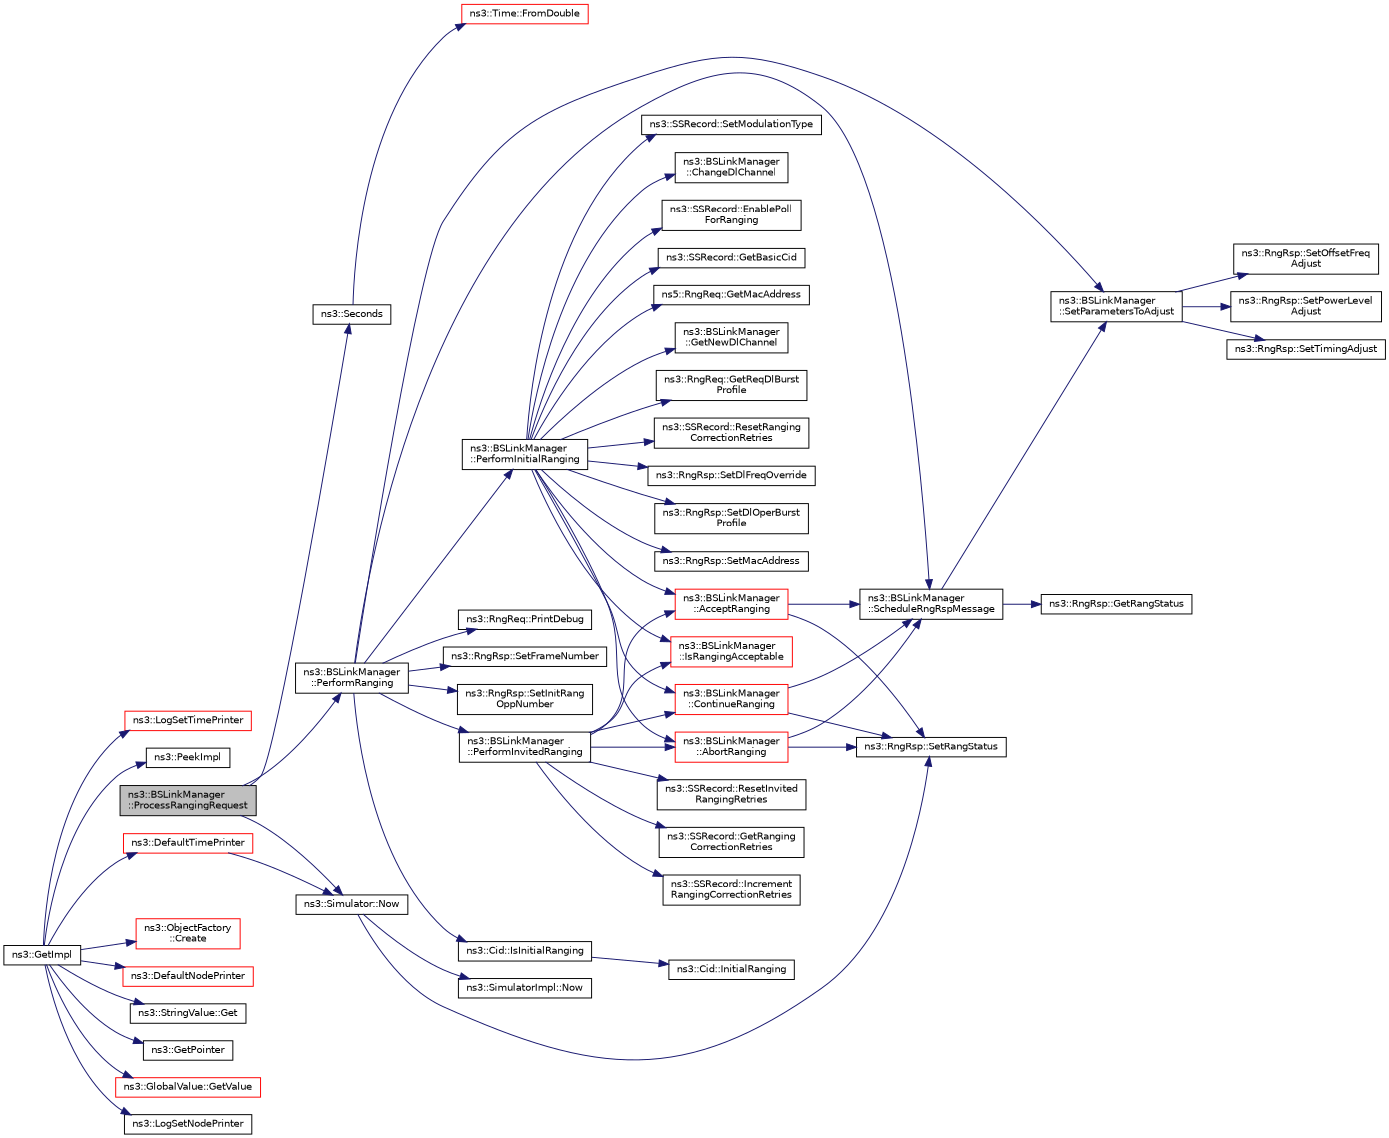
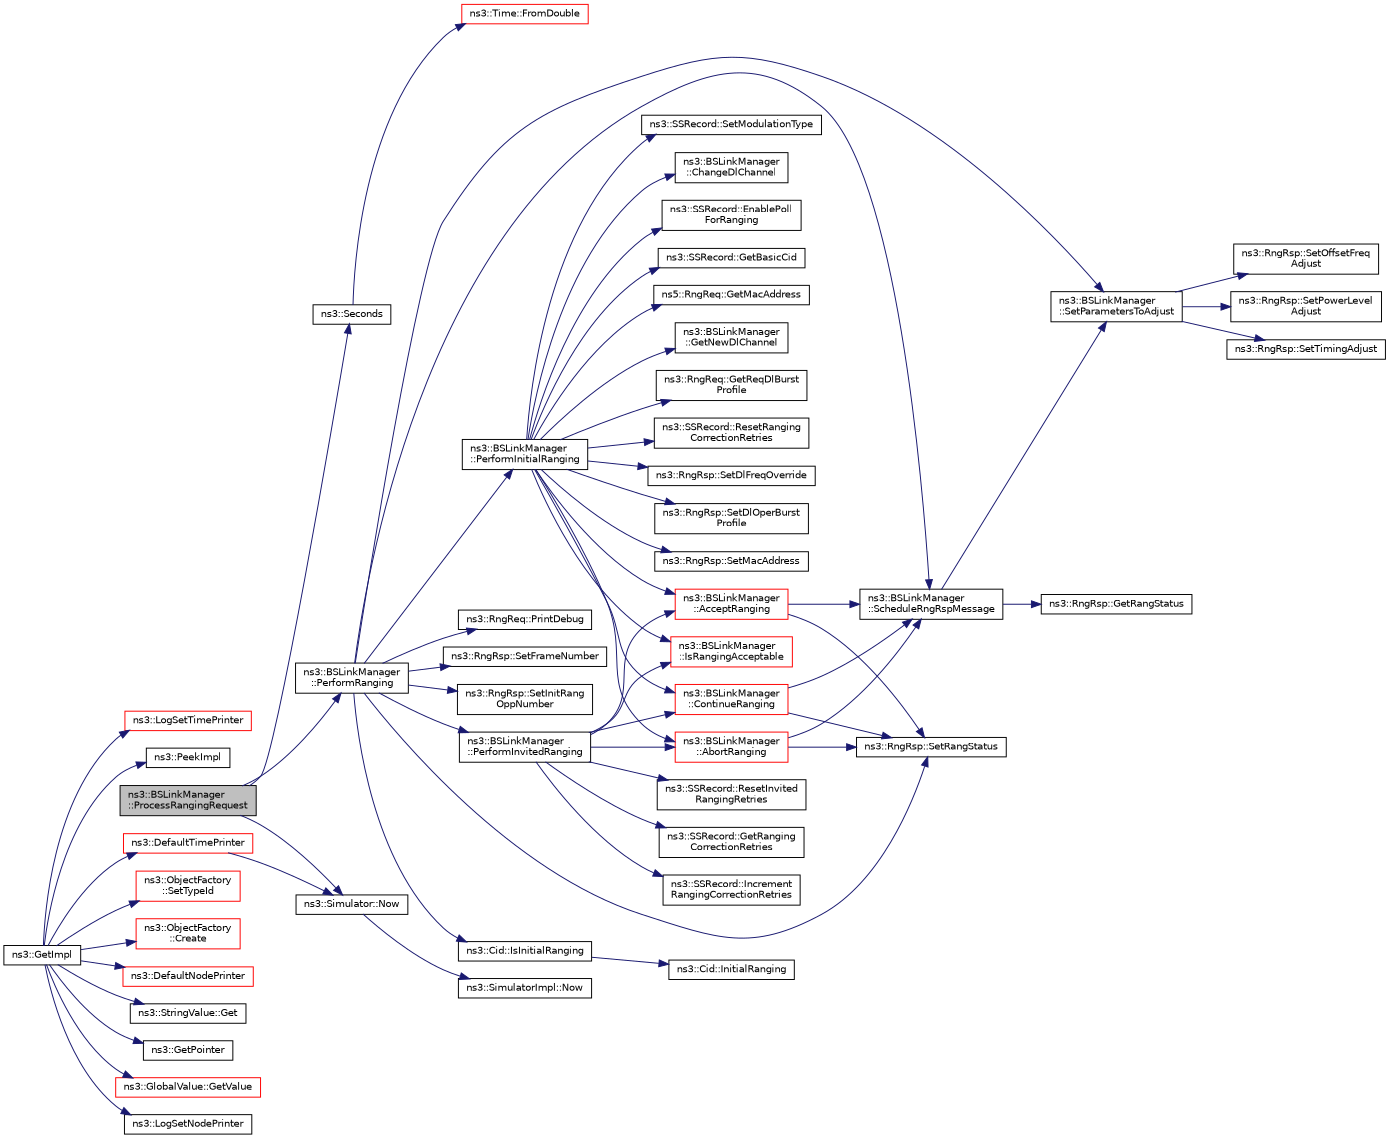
node "ns3::ObjectFactory ::SetTypeId": added
edge "ns3::Simulator::Now" -> "ns3::RngRsp::SetRangStatus": now "ns3::BSLinkManager ::PerformRanging" -> "ns3::RngRsp::SetRangStatus"
